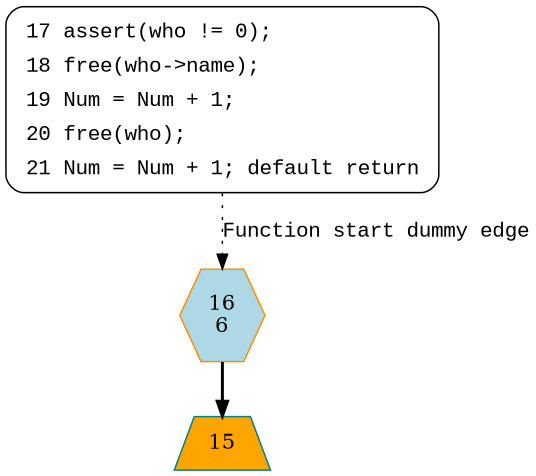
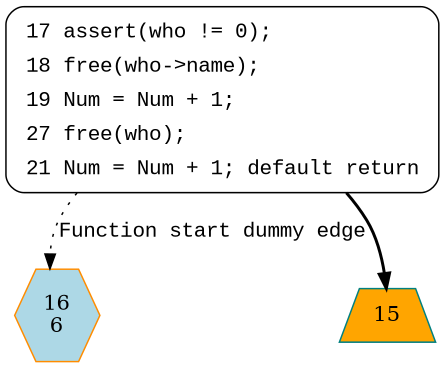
node "17": text "20" -> "27"
edge "16 6" -> "15": now "17" -> "15"
